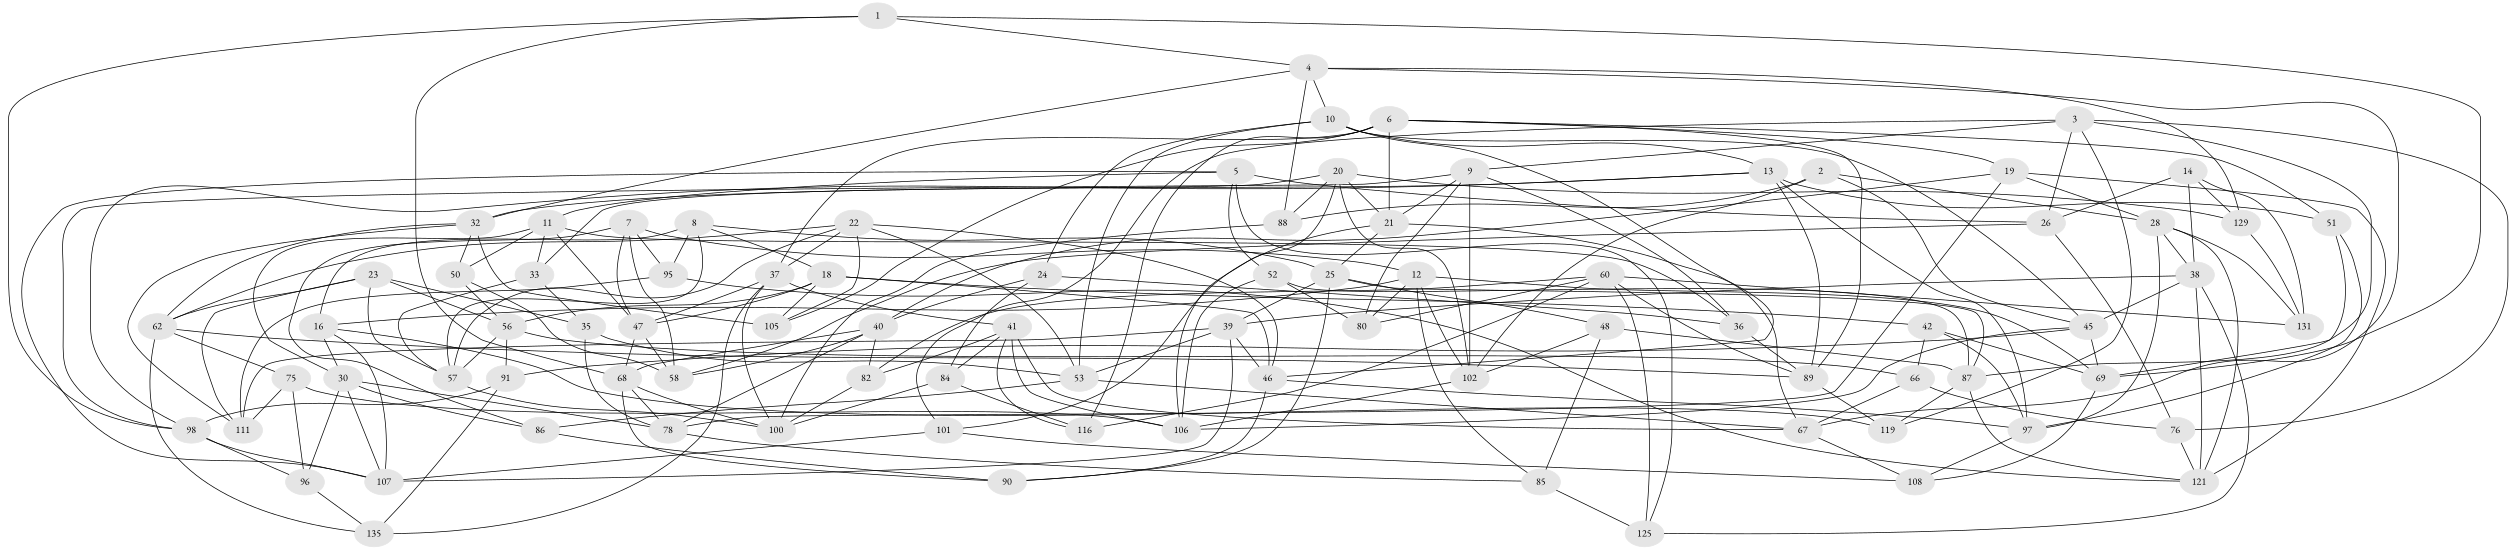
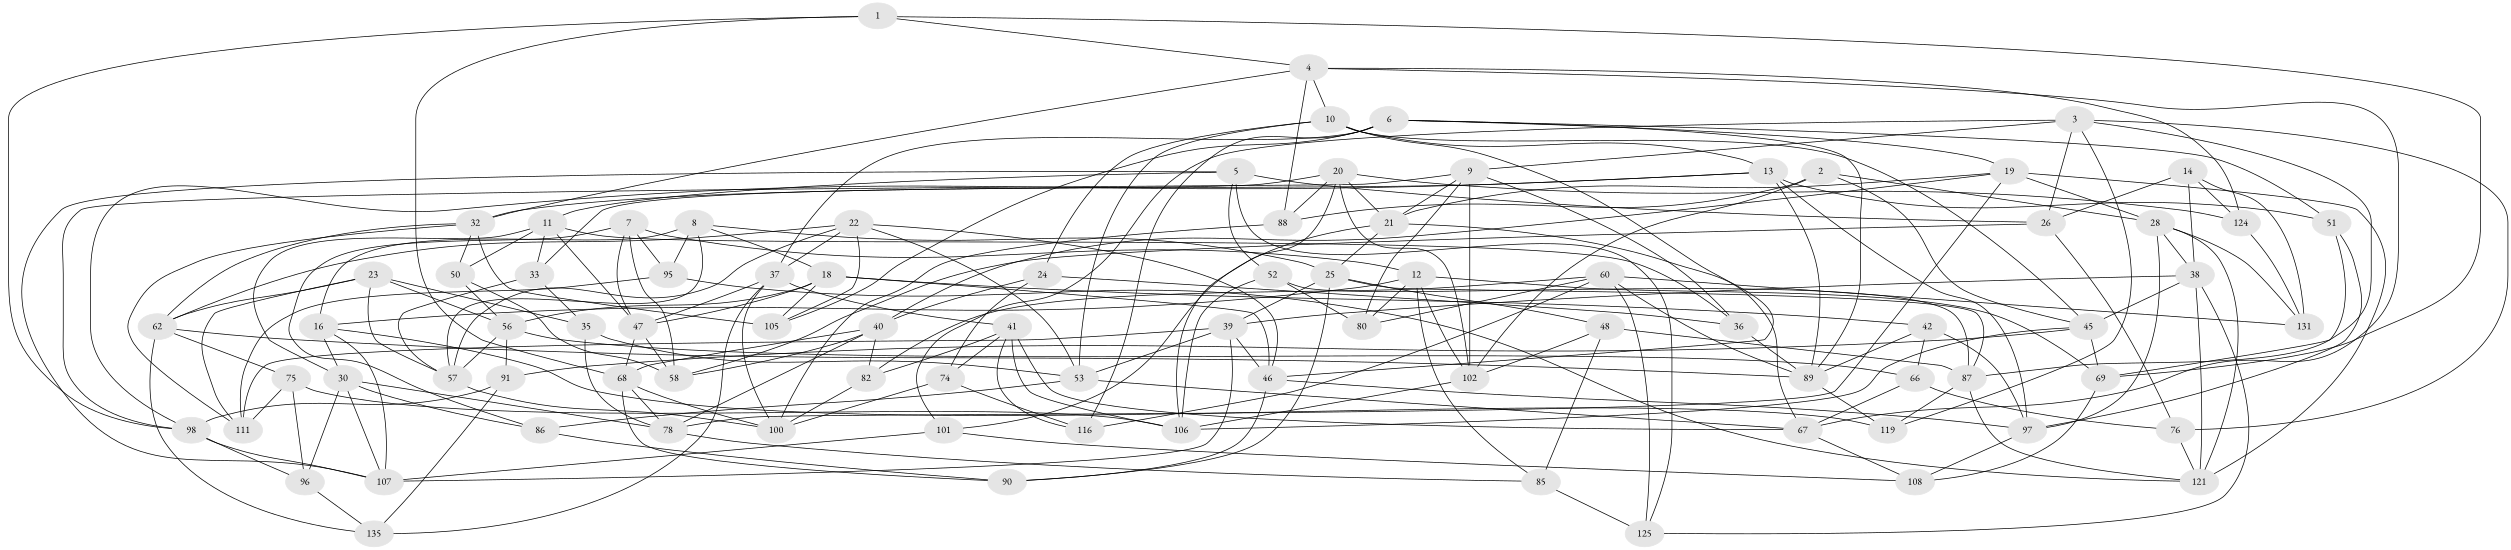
edge "6" -- "21": now "19" -- "21"
node "129": label "129" -> "124"
edge "42" -- "69": now "42" -- "89"
node "84": label "84" -> "74"
